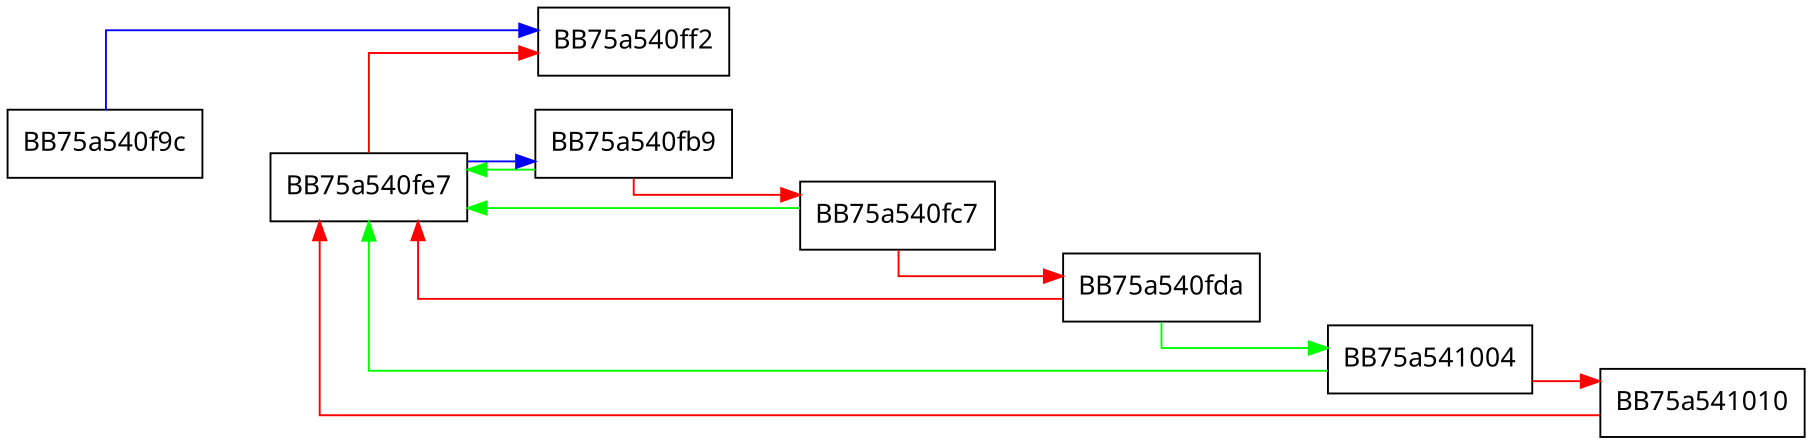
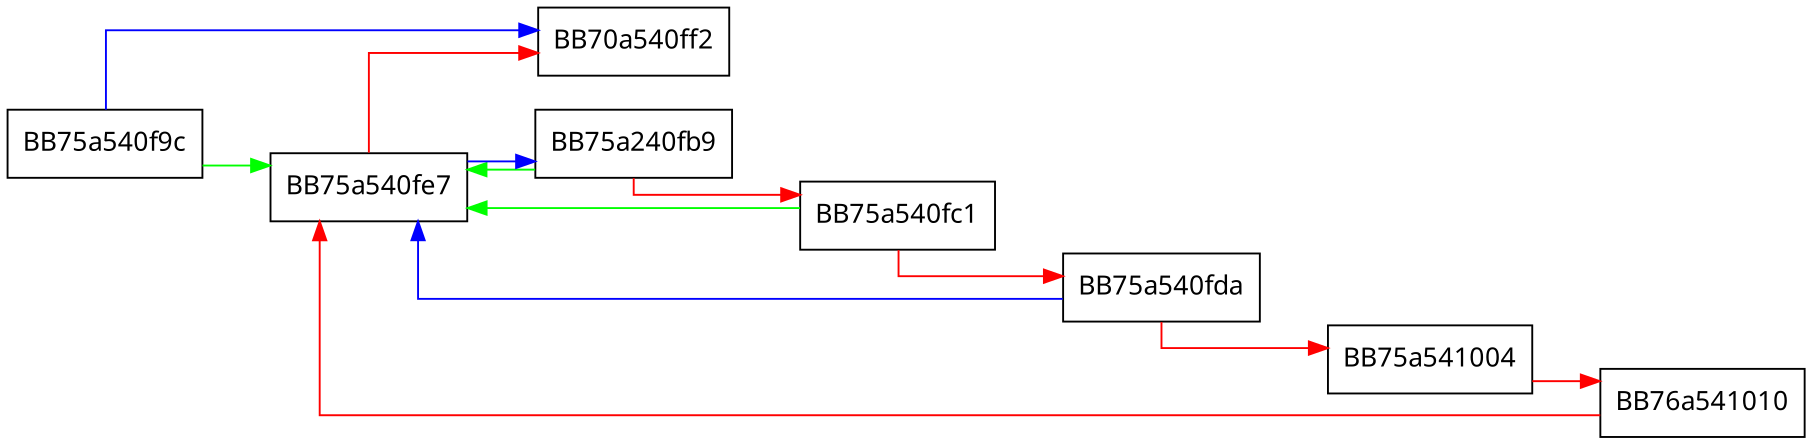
node "BB75a540ff2": label "BB75a540ff2" -> "BB70a540ff2"
node "BB75a540fb9": label "BB75a540fb9" -> "BB75a240fb9"
node "BB75a540fc7": label "BB75a540fc7" -> "BB75a540fc1"
edge "BB75a540fda" -> "BB75a540fe7": color red -> blue
edge "BB75a540fda" -> "BB75a541004": color green -> red
edge "BB75a541004" -> "BB75a540fe7": now "BB75a540f9c" -> "BB75a540fe7"
node "BB75a541010": label "BB75a541010" -> "BB76a541010"
